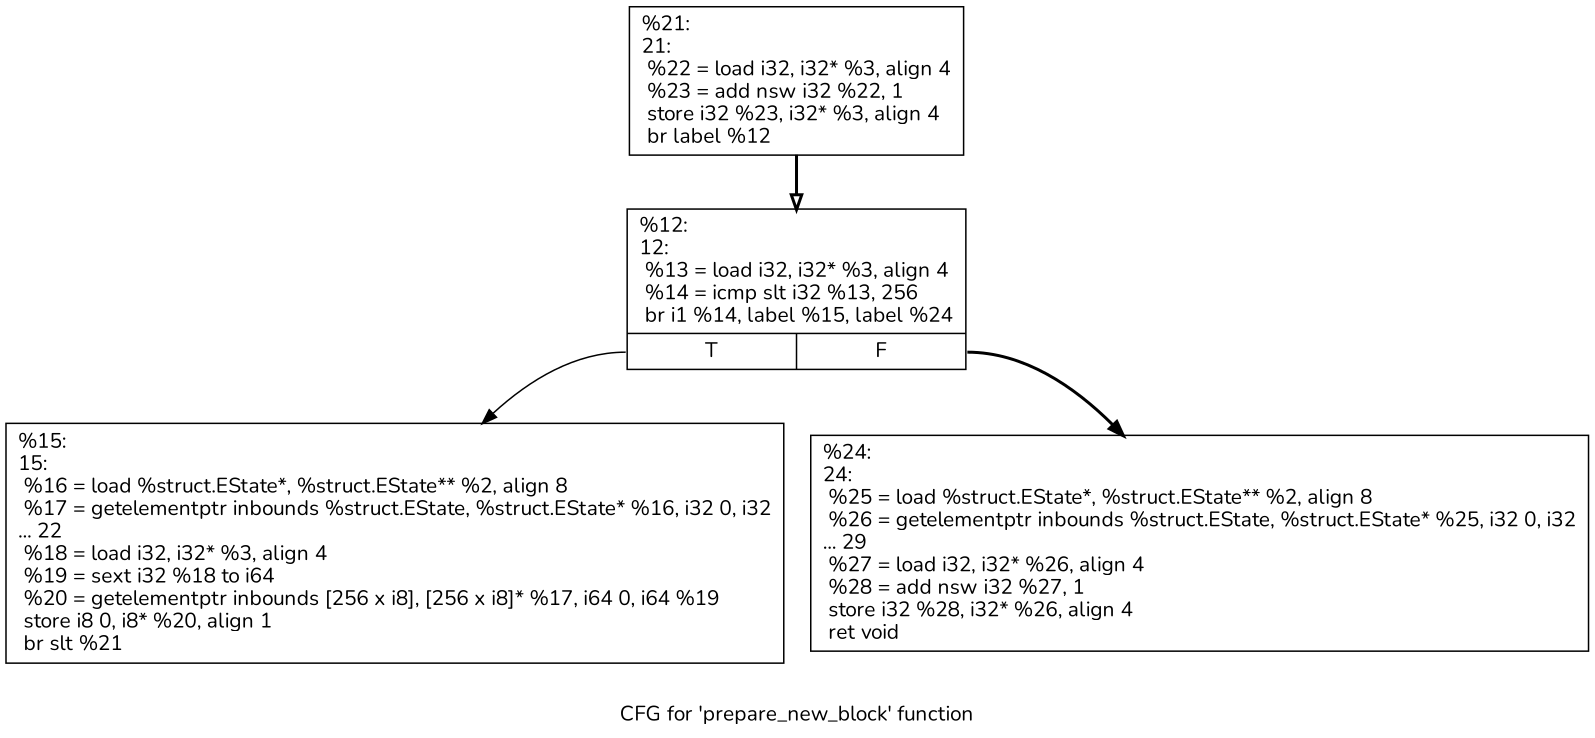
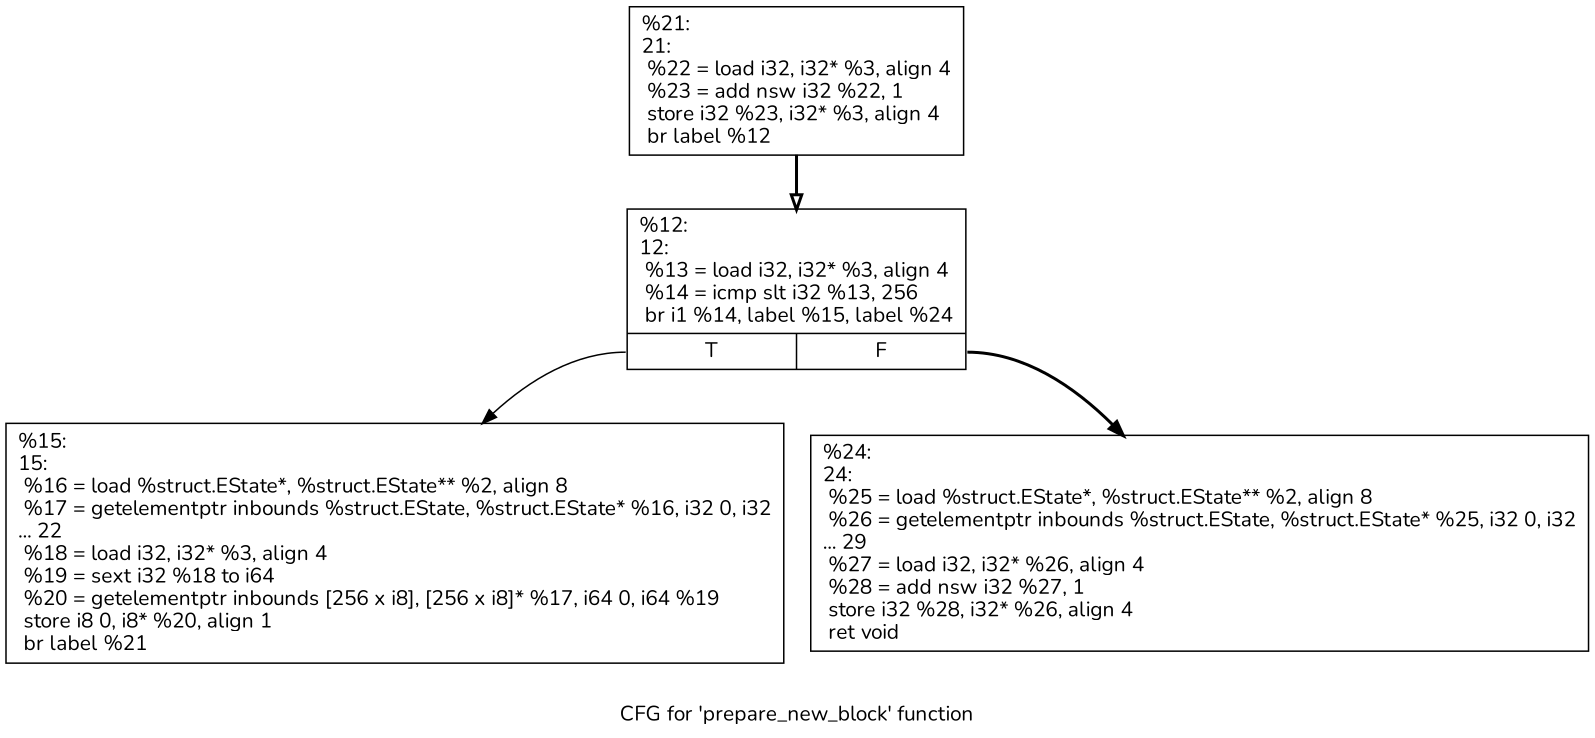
node "%15:": text "br slt %21" -> "br label %21"
